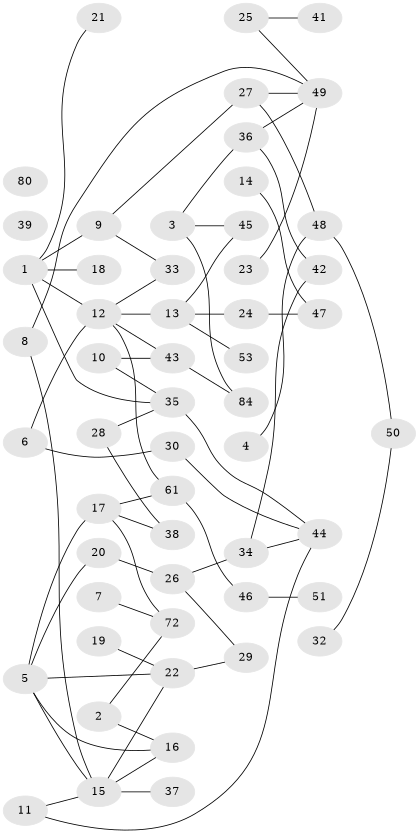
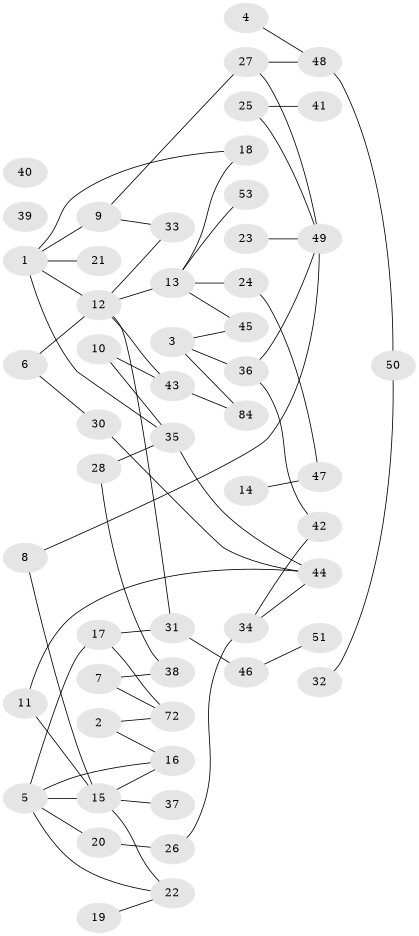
node "80": label "80" -> "40"
edge "18" -- "13": added
node "61": label "61" -> "31"
edge "17" -- "38": now "7" -- "38"
node "29": removed
